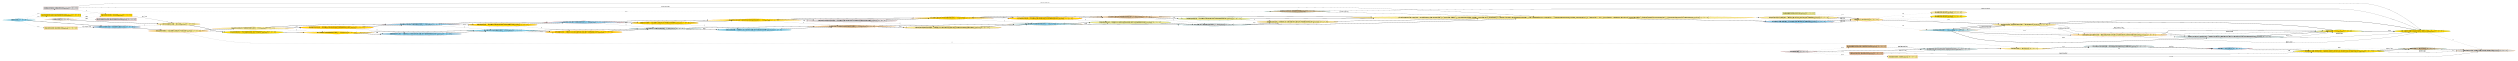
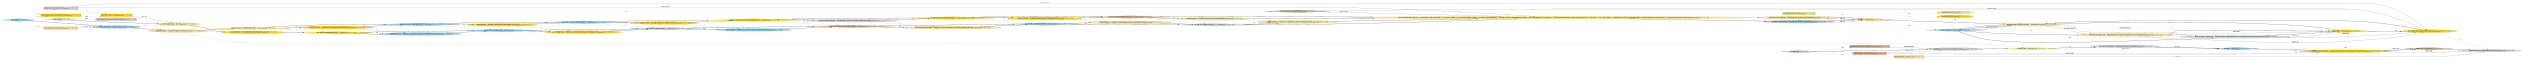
node "mappings != null@@@37@@@['1', '1', '0']": shape ellipse -> diamond
edge "dialogSettings != null@@@4@@@['0', '0', '1']" -> "mappings != null@@@6@@@['0', '0', '1']": label "true" -> "dmcSettings"
